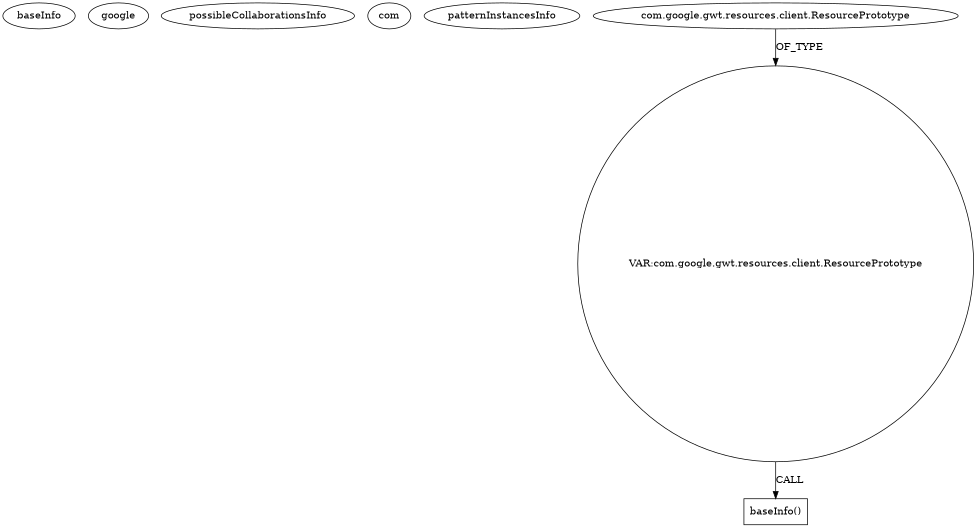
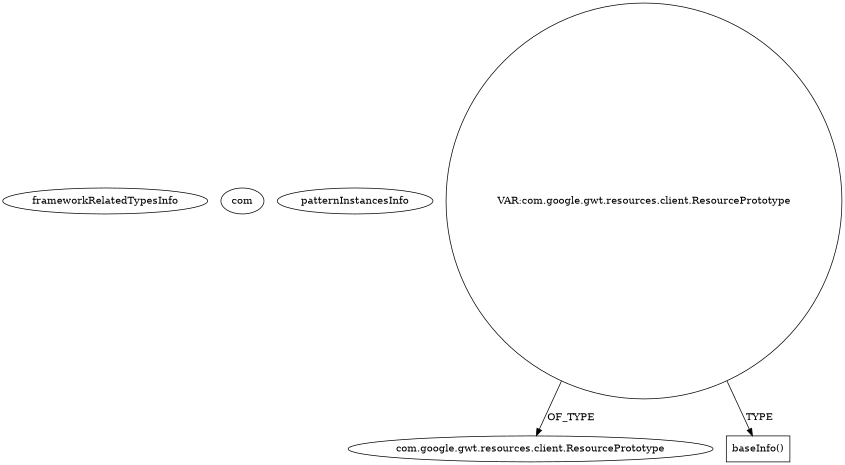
node "baseInfo": removed
node "google": label "google" -> "frameworkRelatedTypesInfo"
node "possibleCollaborationsInfo": removed
edge "com.google.gwt.resources.client.ResourcePrototype" -> "VAR:com.google.gwt.resources.client.ResourcePrototype": reversed
edge "VAR:com.google.gwt.resources.client.ResourcePrototype" -> "baseInfo()": label "CALL" -> "TYPE"
